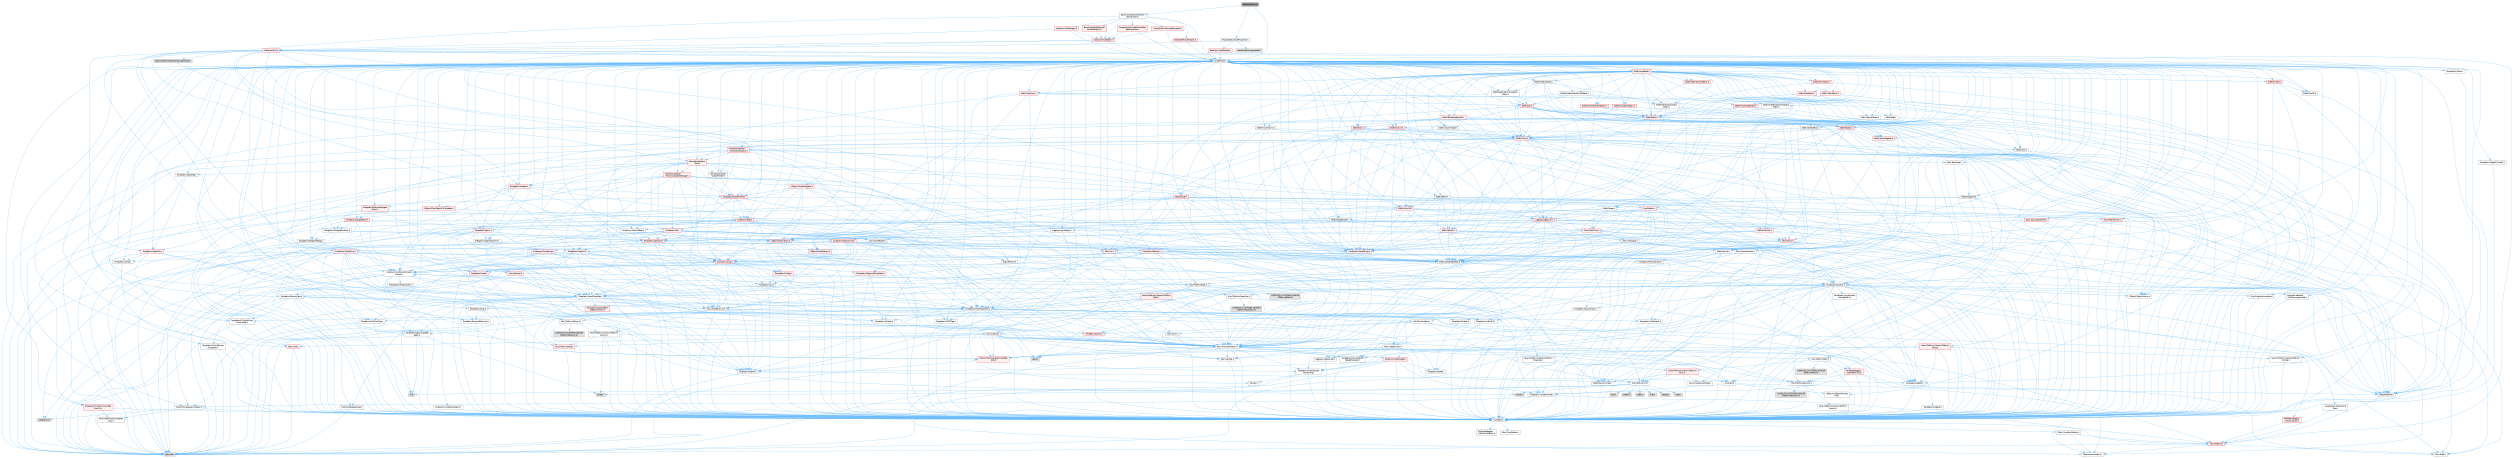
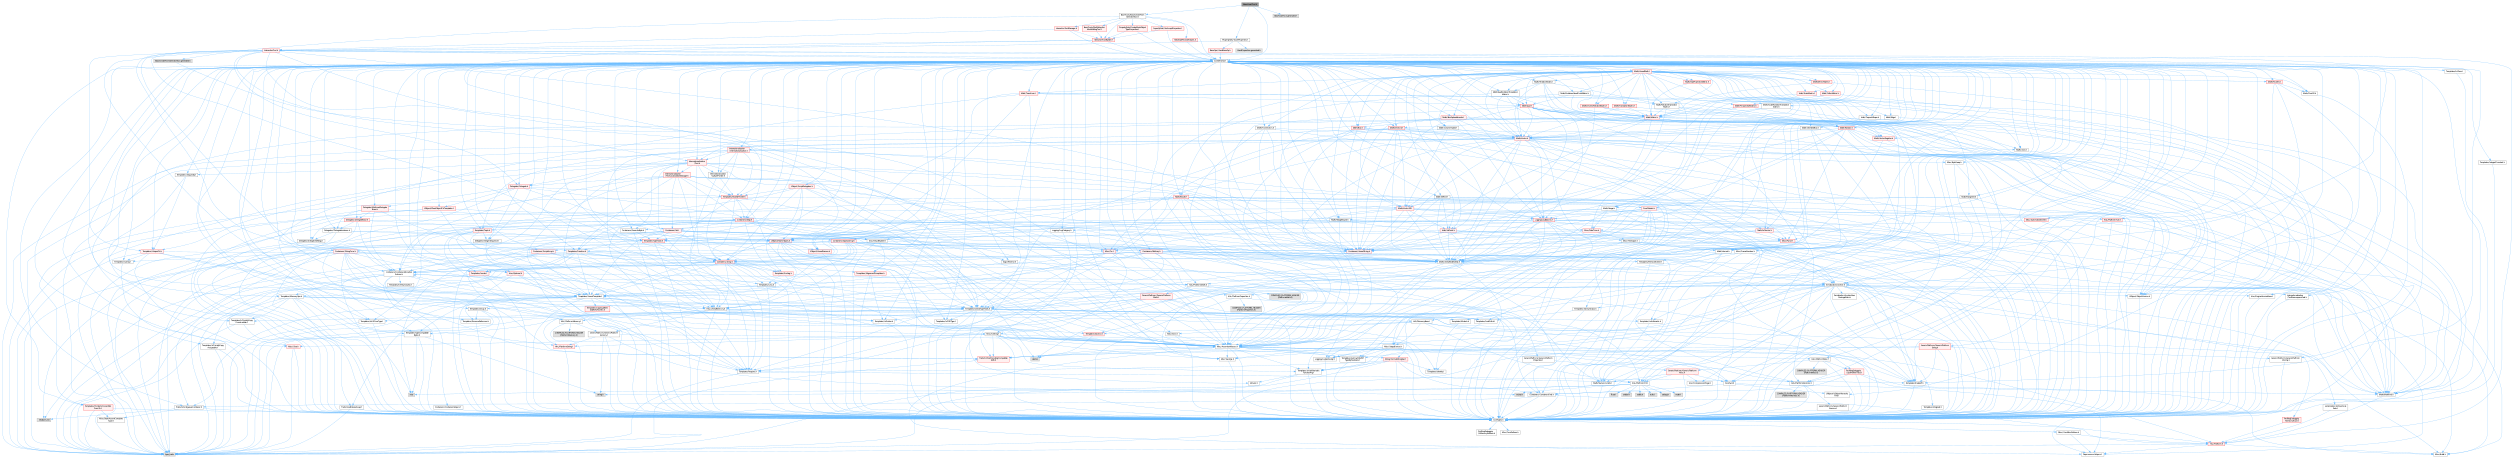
node "BaseVoxelTool.generated.h": added
